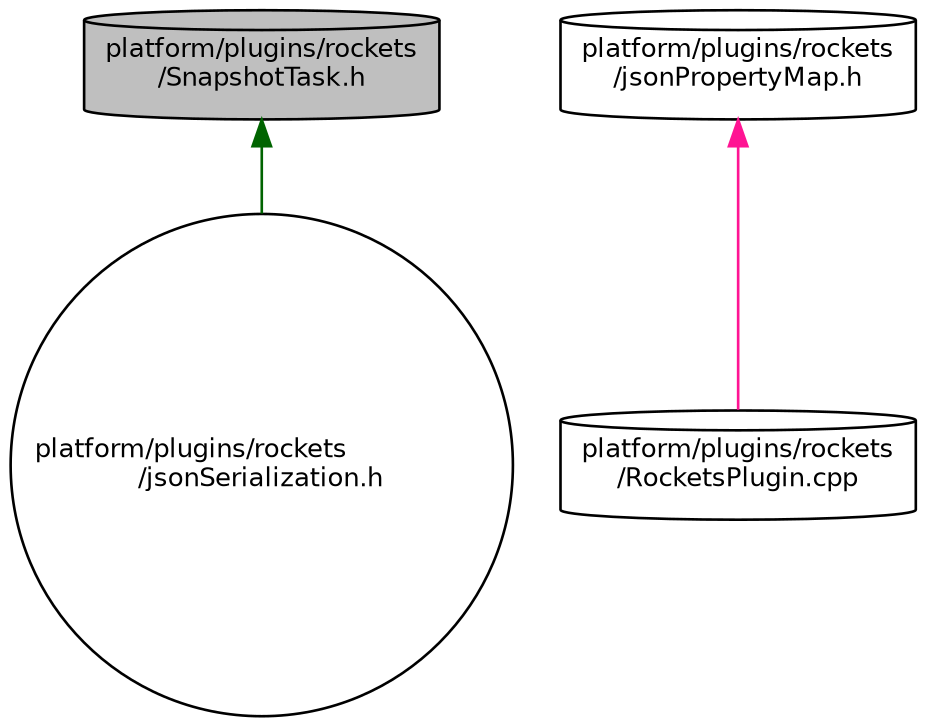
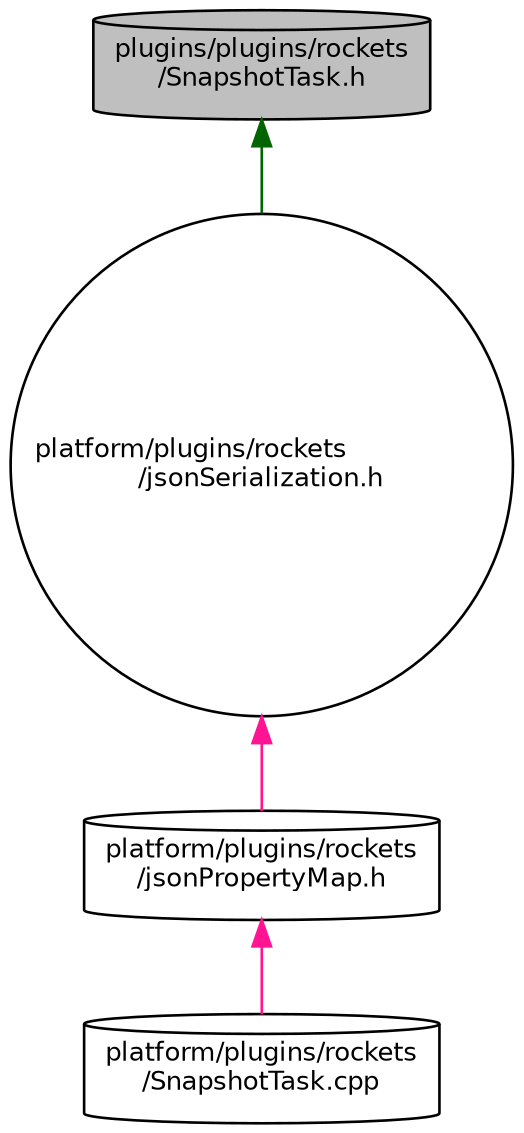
node "platform/plugins/rockets /SnapshotTask.h": label "platform/plugins/rockets /SnapshotTask.h" -> "plugins/plugins/rockets /SnapshotTask.h"
node "platform/plugins/rockets /RocketsPlugin.cpp": label "platform/plugins/rockets /RocketsPlugin.cpp" -> "platform/plugins/rockets /SnapshotTask.cpp"
edge "platform/plugins/rockets /jsonPropertyMap.h" -> "platform/plugins/rockets /jsonSerialization.h": added
